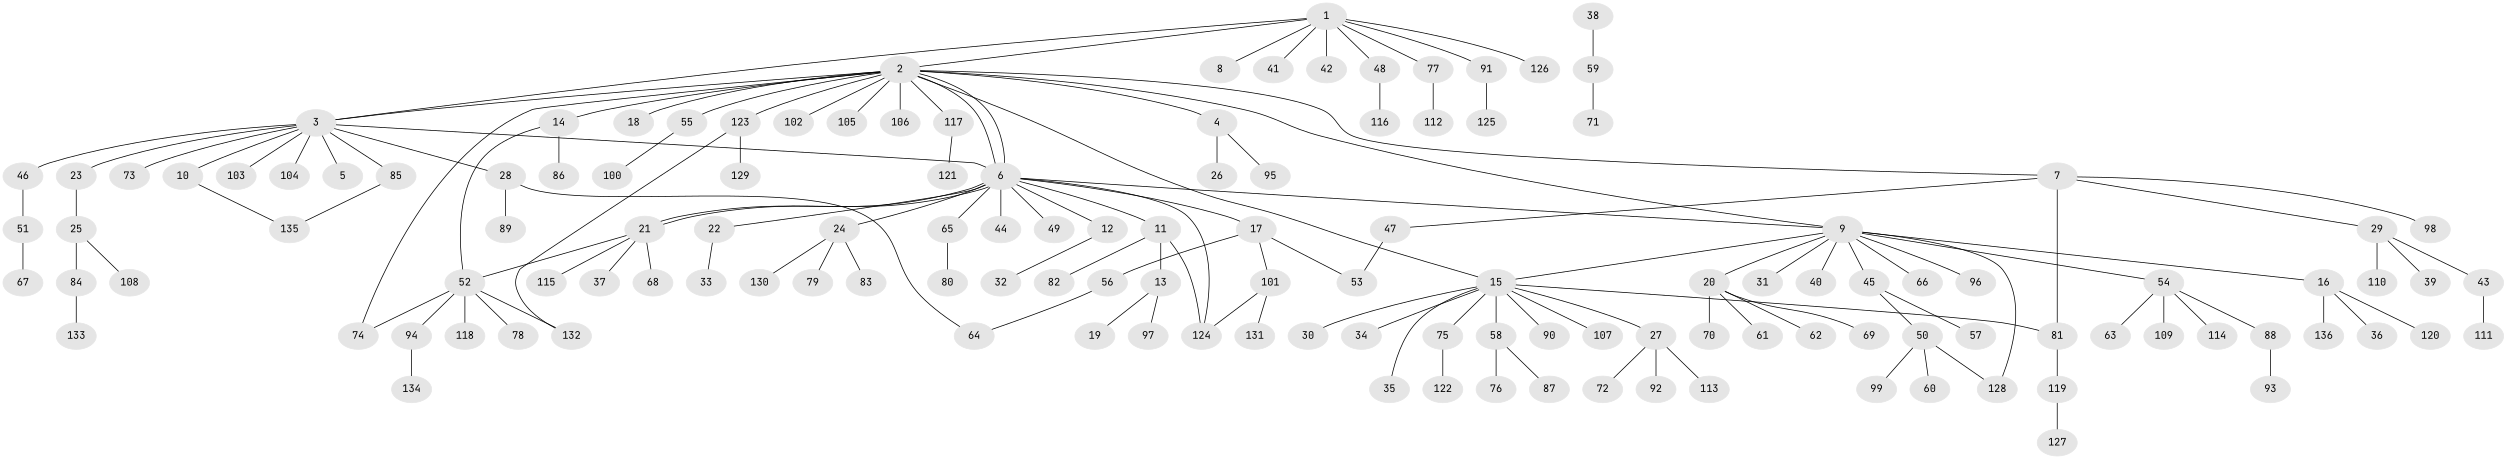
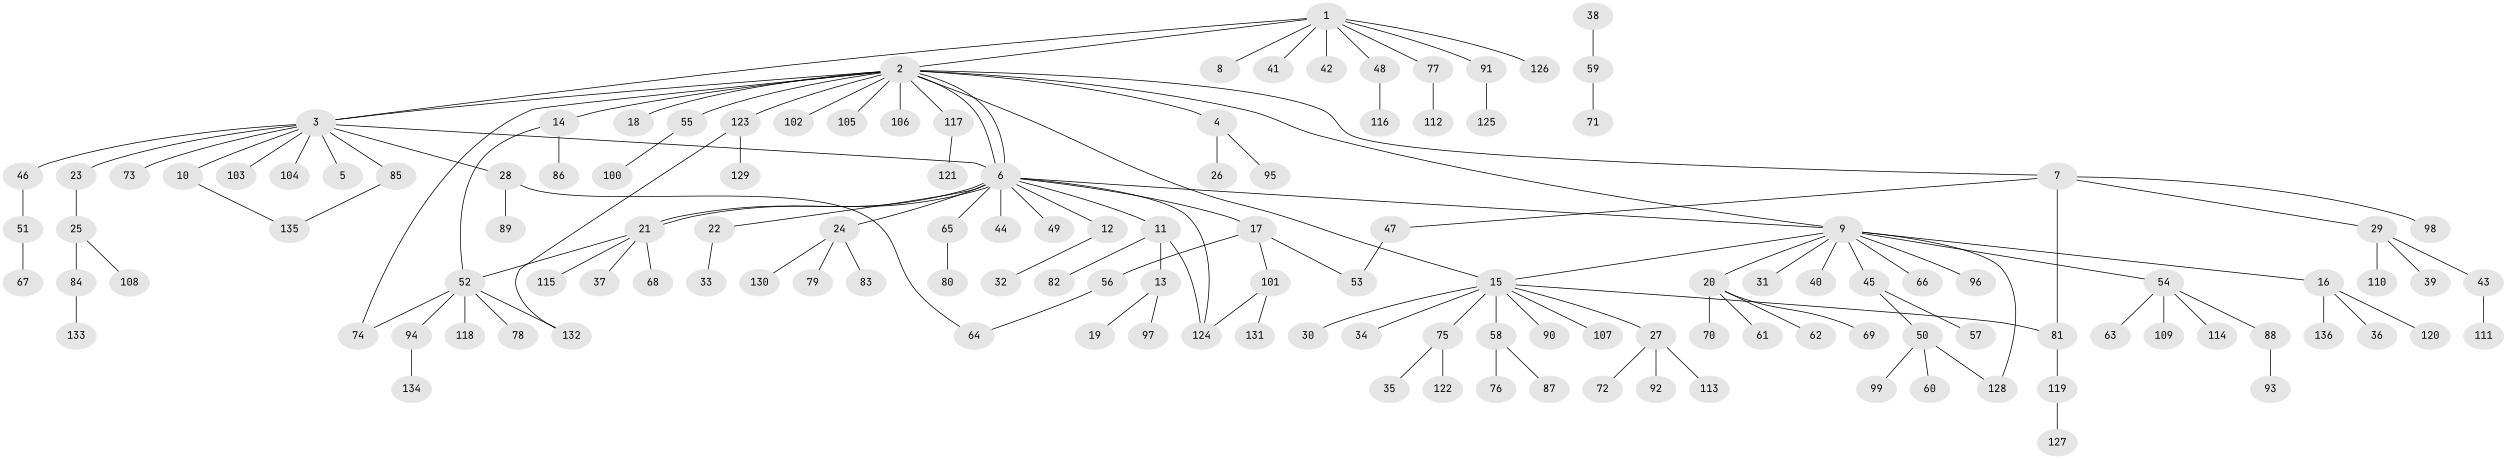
edge "15" -- "35": now "75" -- "35"
